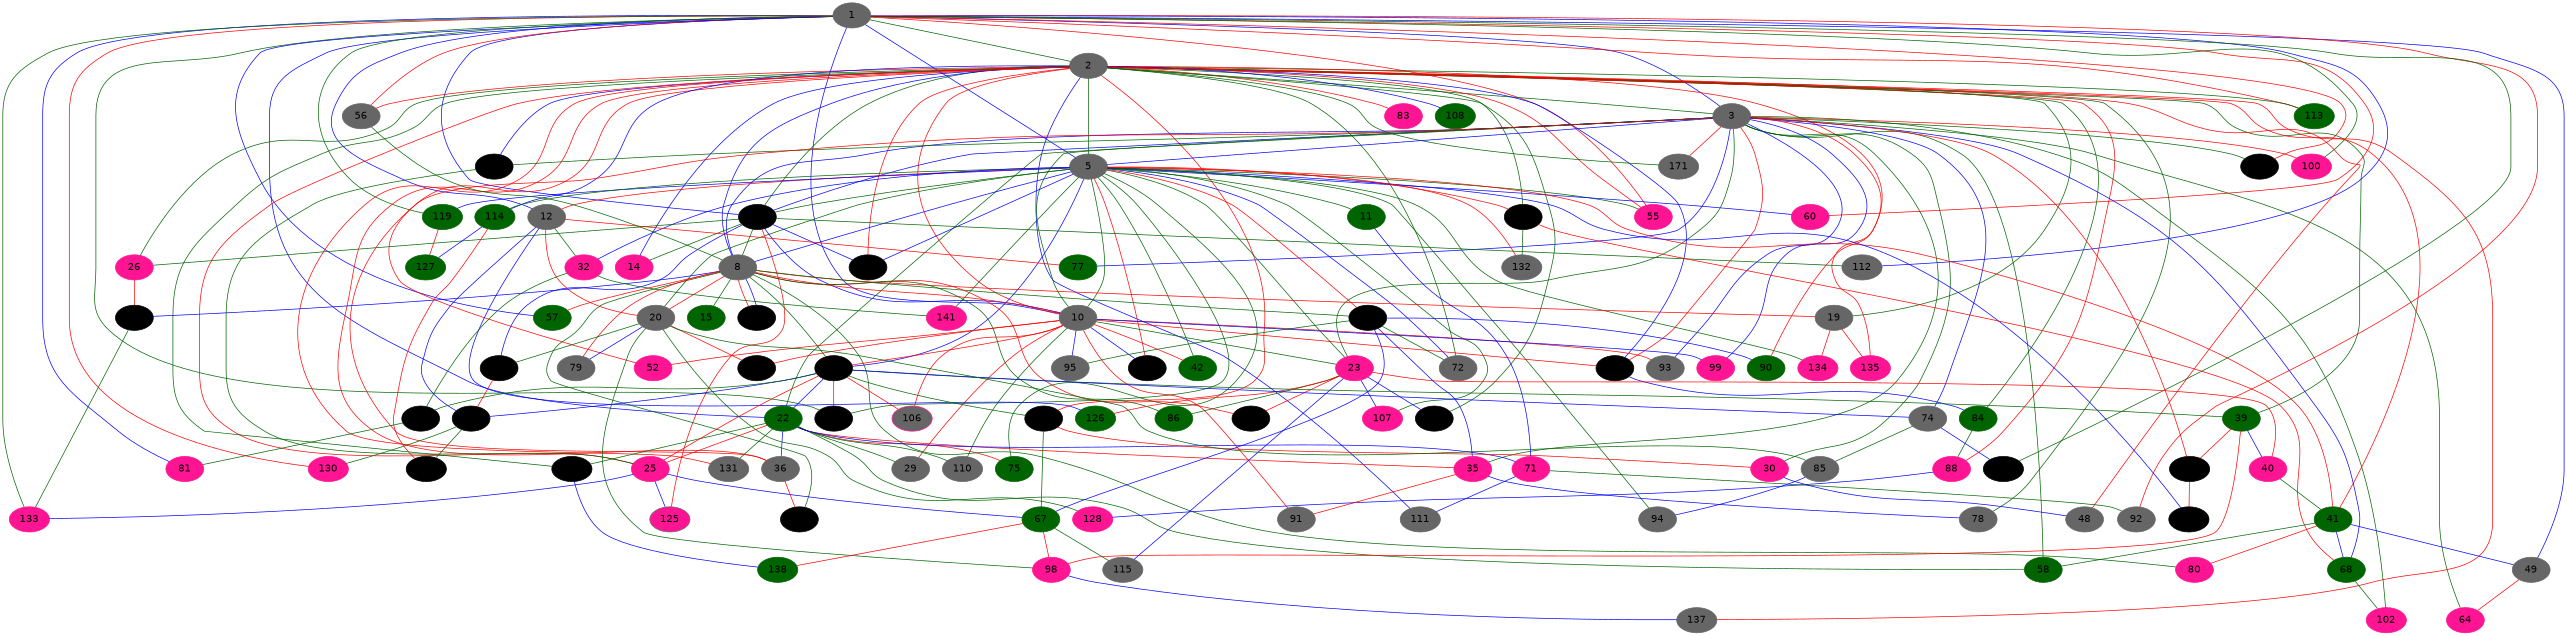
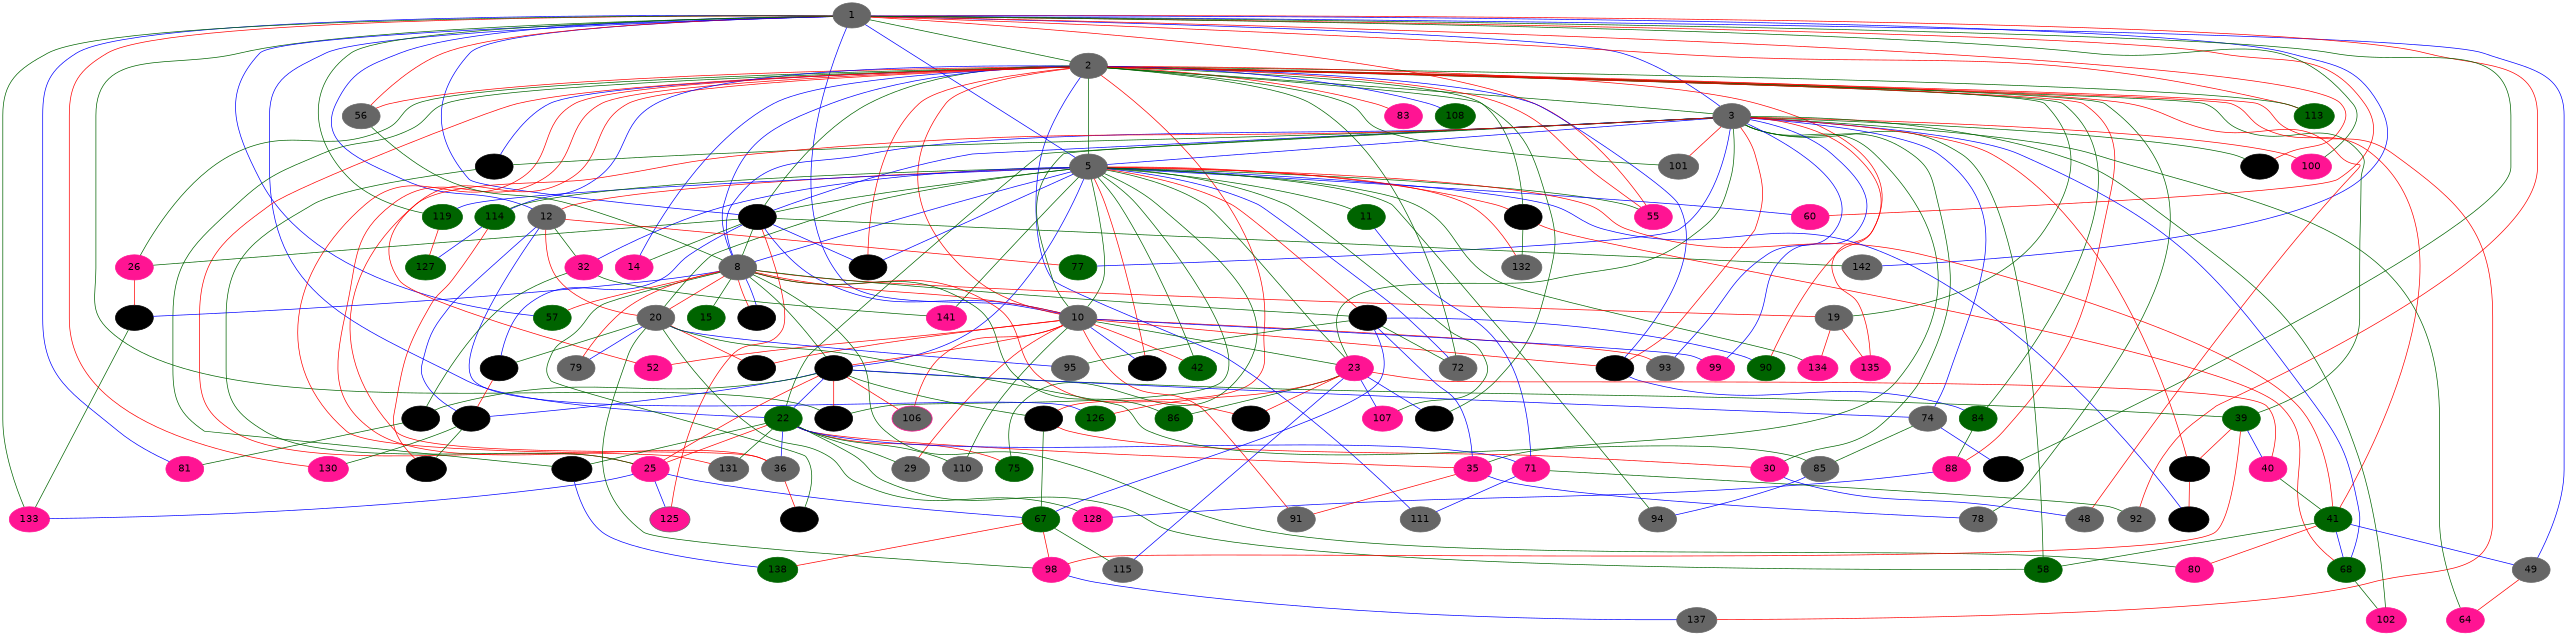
node "171": label "171" -> "101"
node "112": label "112" -> "142"
edge "10" -- "95": now "20" -- "95"
